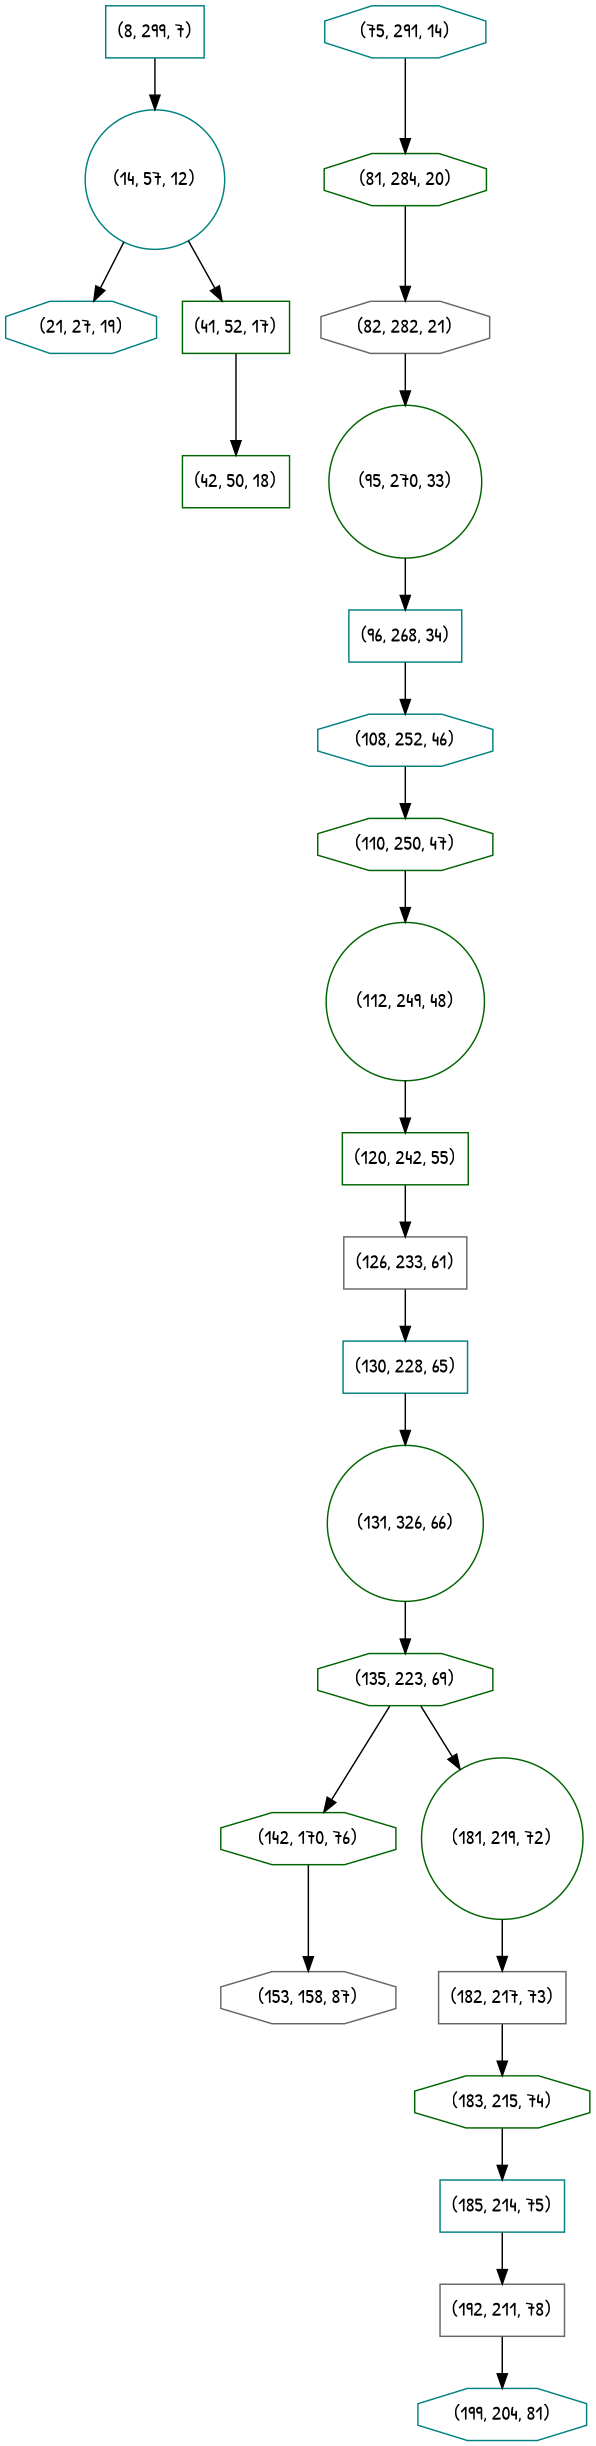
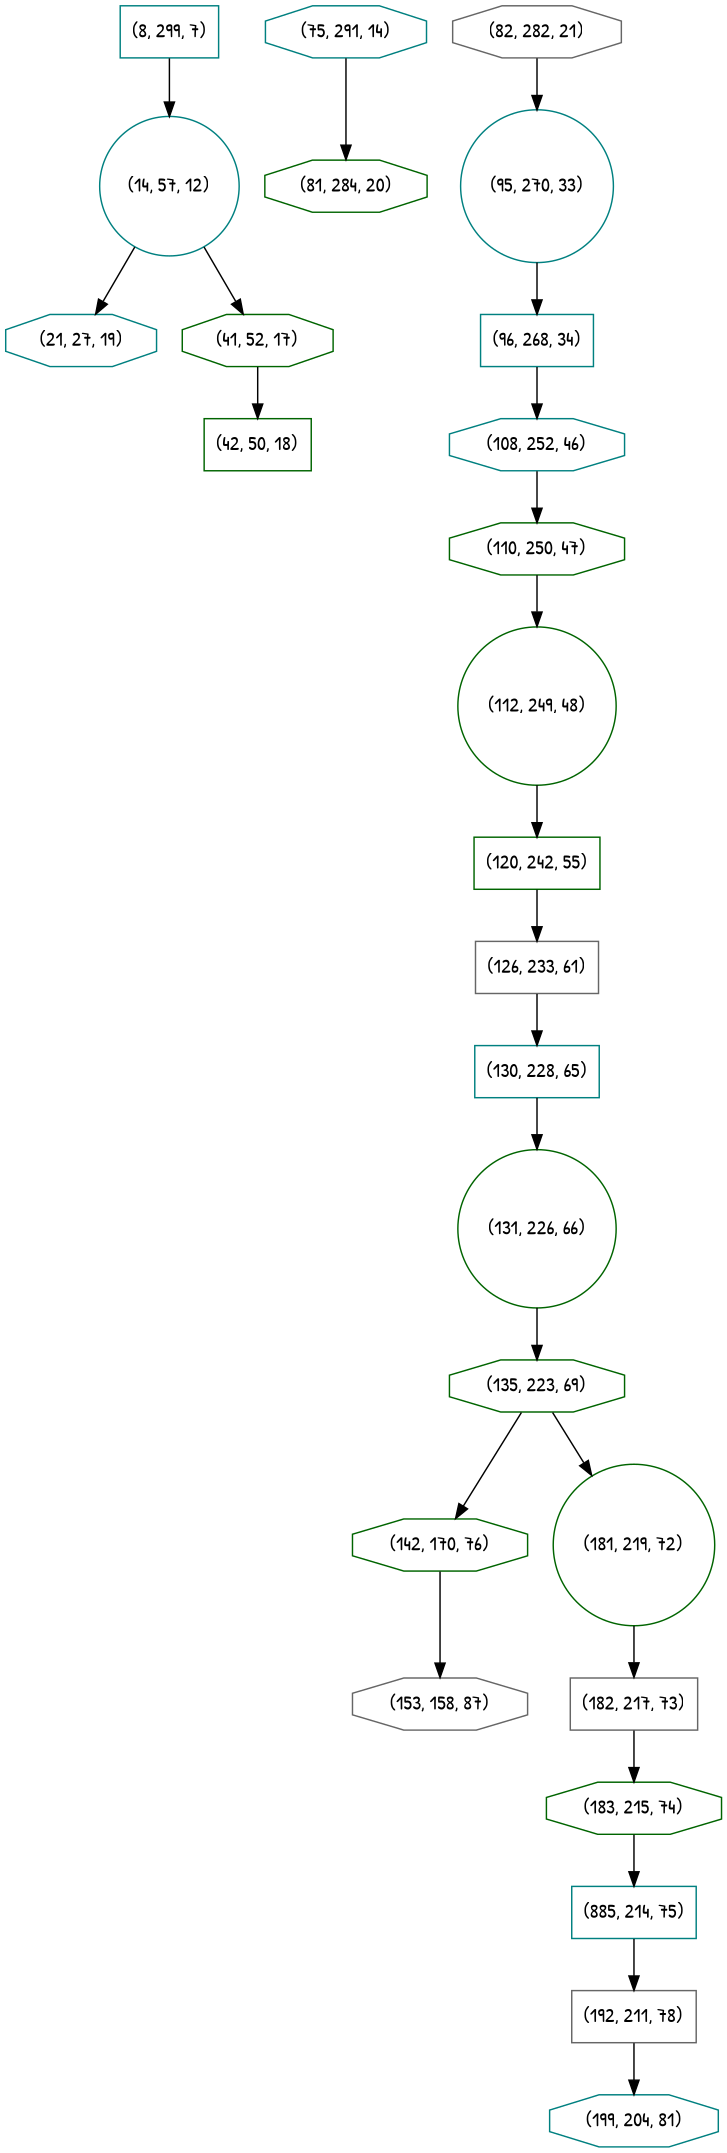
edge "(81, 284, 20)" -> "(82, 282, 21)": removed
node "(41, 52, 17)": shape box -> octagon
node "(95, 270, 33)": color darkgreen -> teal
node "(131, 326, 66)": label "(131, 326, 66)" -> "(131, 226, 66)"
node "(185, 214, 75)": label "(185, 214, 75)" -> "(885, 214, 75)"
